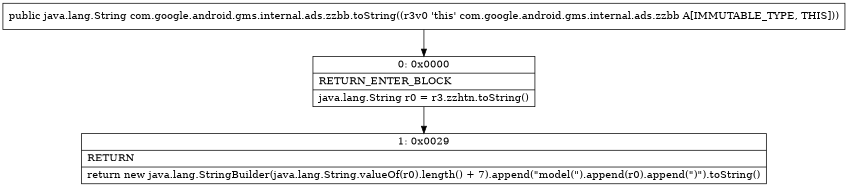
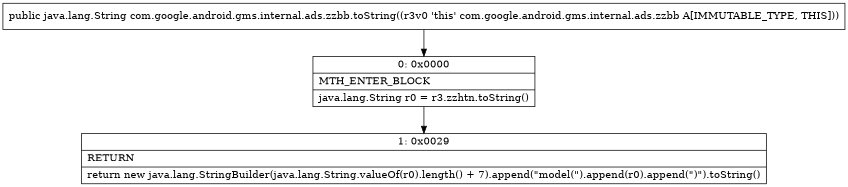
node "0: 0x0000": text "RETURN_ENTER_BLOCK" -> "MTH_ENTER_BLOCK"
